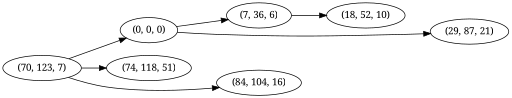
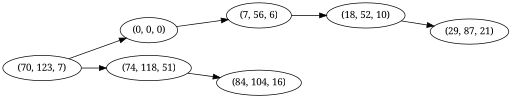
node "(7, 36, 6)": label "(7, 36, 6)" -> "(7, 56, 6)"
edge "(0, 0, 0)" -> "(29, 87, 21)": now "(18, 52, 10)" -> "(29, 87, 21)"
edge "(70, 123, 7)" -> "(84, 104, 16)": now "(74, 118, 51)" -> "(84, 104, 16)"
